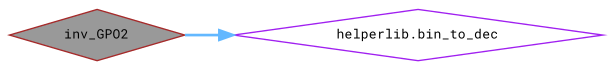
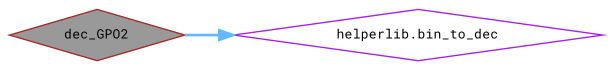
node "inv_GPO2": label "inv_GPO2" -> "dec_GPO2"
